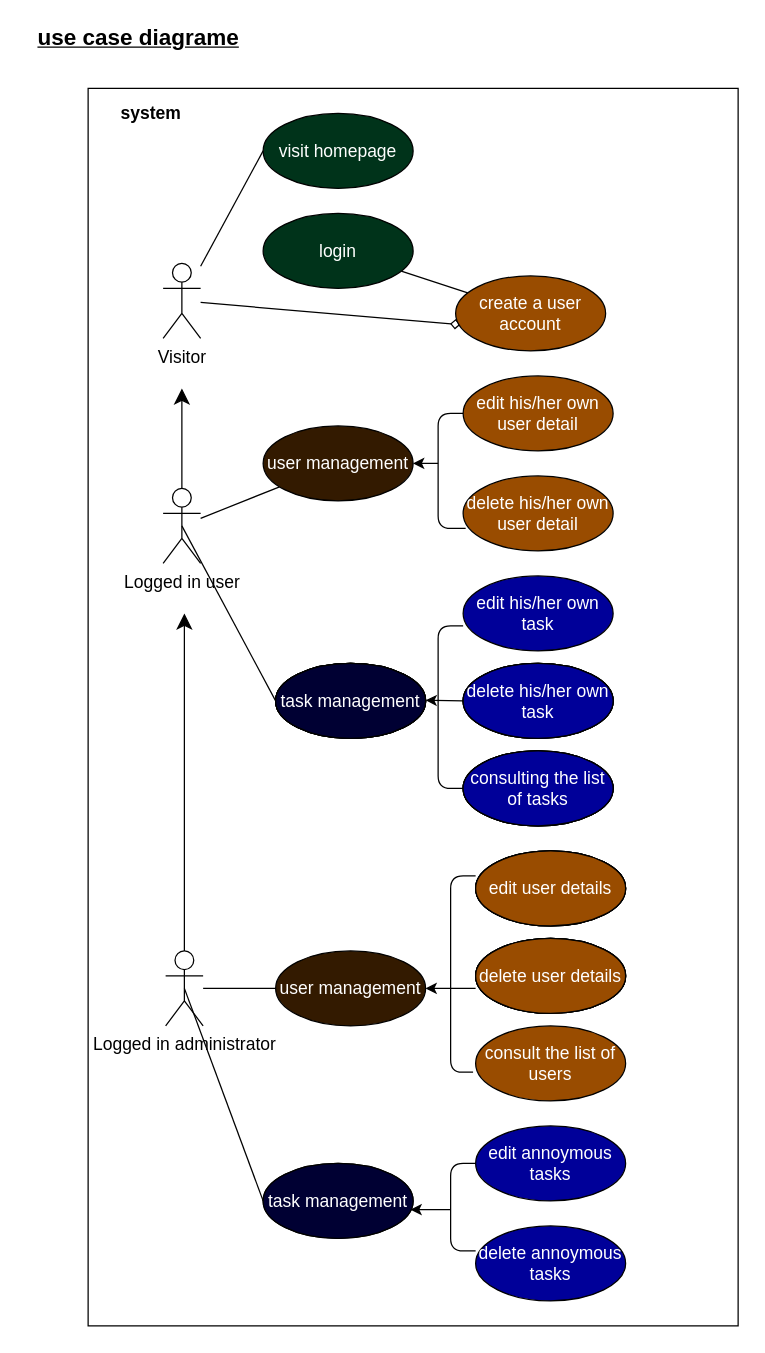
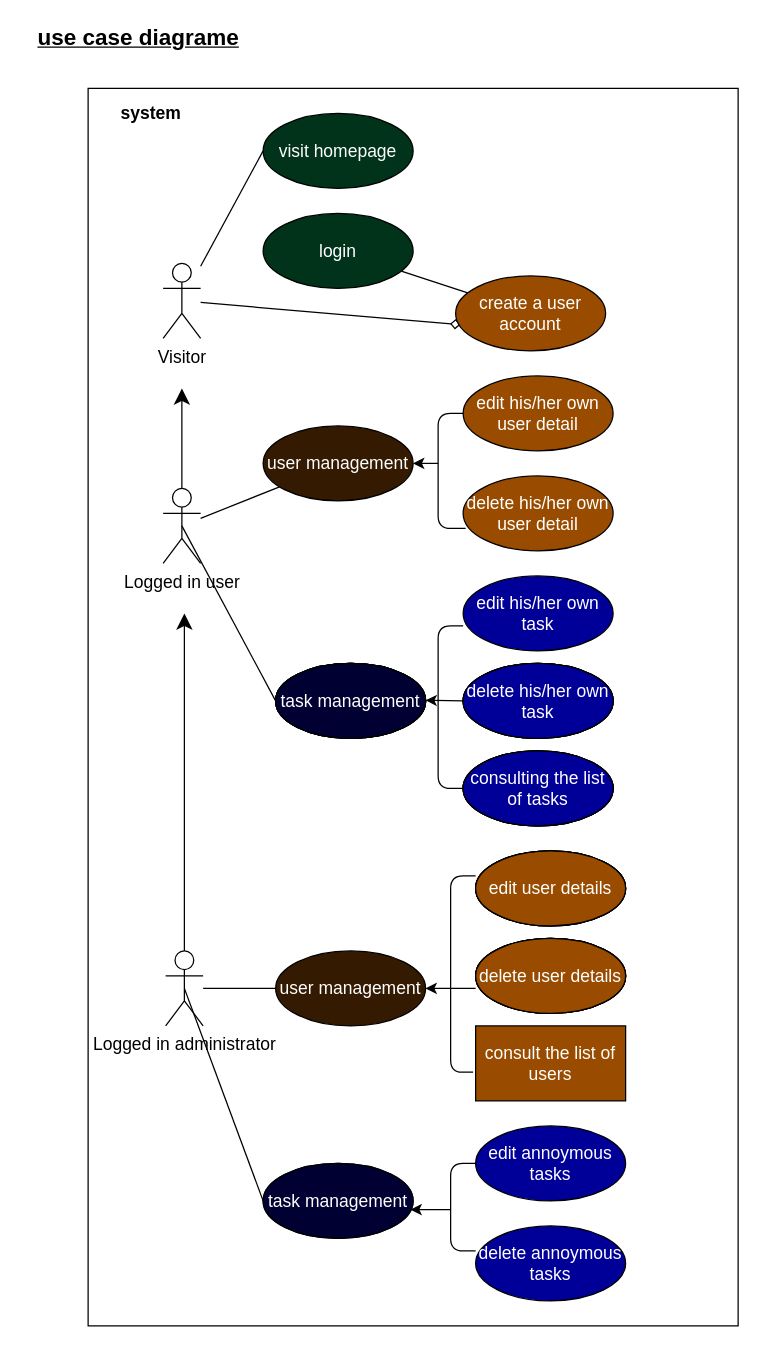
node "consult the list of users": shape ellipse -> rectangle
